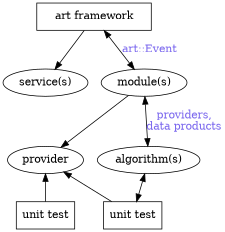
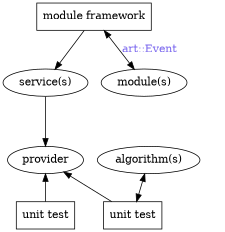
node "art framework": label "art framework" -> "module framework"
edge "module(s)" -> "provider": now "service(s)" -> "provider"
edge "module(s)" -- "algorithm(s)": removed, label "providers, data products"
